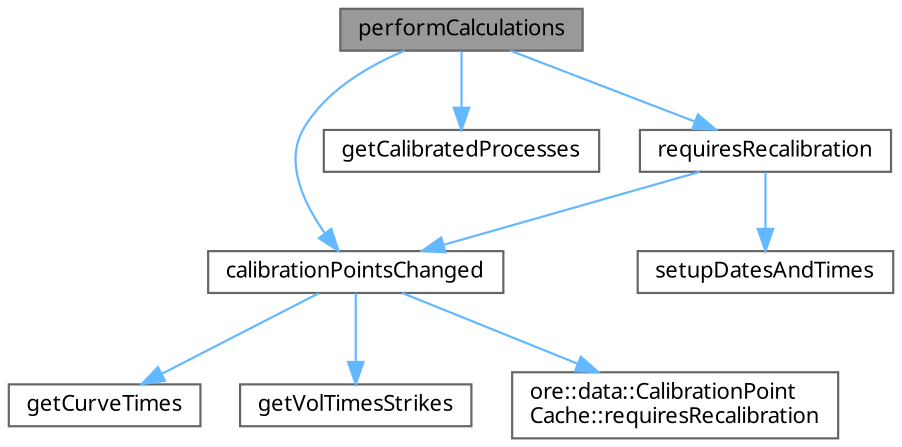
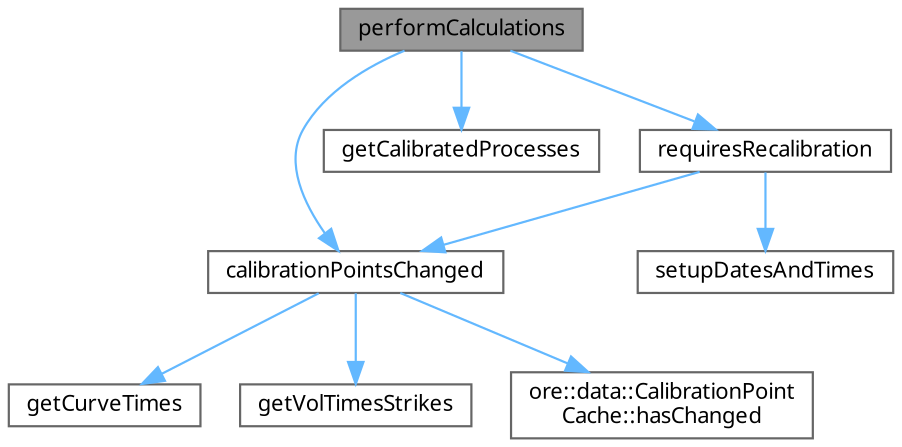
node "ore::data::CalibrationPoint Cache::requiresRecalibration": label "ore::data::CalibrationPoint Cache::requiresRecalibration" -> "ore::data::CalibrationPoint Cache::hasChanged"
